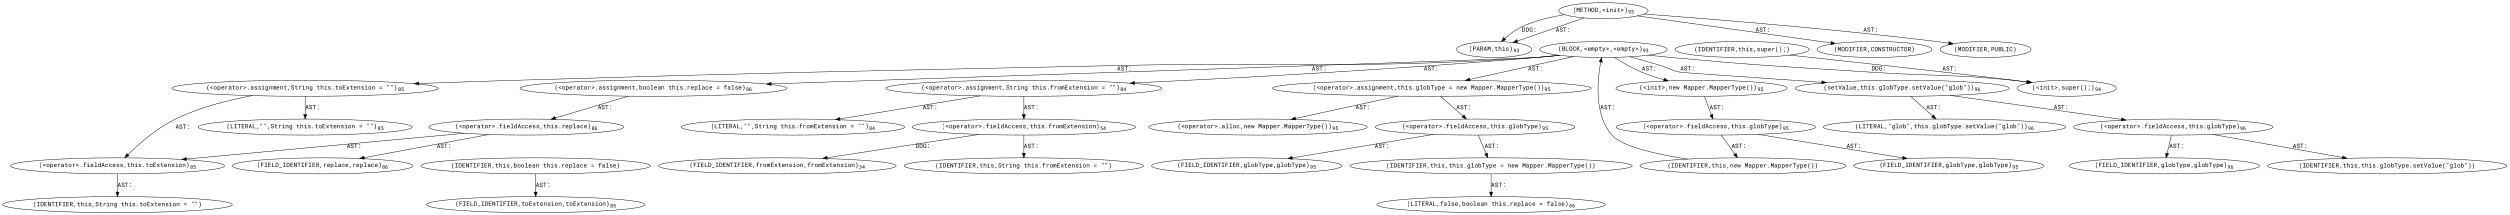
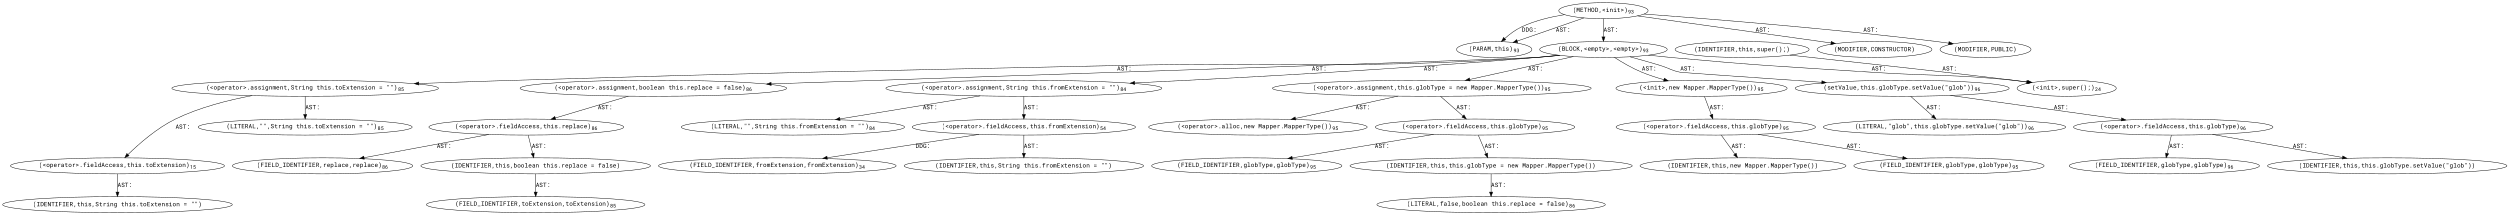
edge "(BLOCK,<empty>,<empty>)" -> "(<init>,super();)": label "DDG: " -> "AST: "
node "(<init>,super();)": text "94" -> "24"
edge "(IDENTIFIER,this,new Mapper.MapperType())" -> "(BLOCK,<empty>,<empty>)": now "(METHOD,<init>)" -> "(BLOCK,<empty>,<empty>)"
edge "(<operator>.fieldAccess,this.replace)" -> "(<operator>.fieldAccess,this.toExtension)": now "(<operator>.fieldAccess,this.replace)" -> "(IDENTIFIER,this,boolean this.replace = false)"
node "(<operator>.fieldAccess,this.toExtension)": text "85" -> "15"
